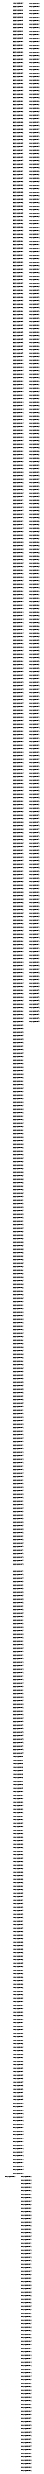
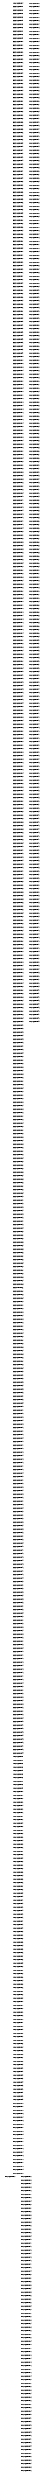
node "BARABASI_GRAPH_NODE_366": label "BARABASI_GRAPH_NODE_366" -> "BARABASI_NODE_NODE_366"
node "BARABASI_GRAPH_NODE_446": added
